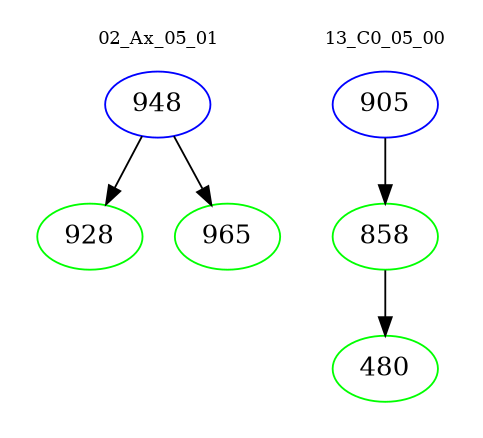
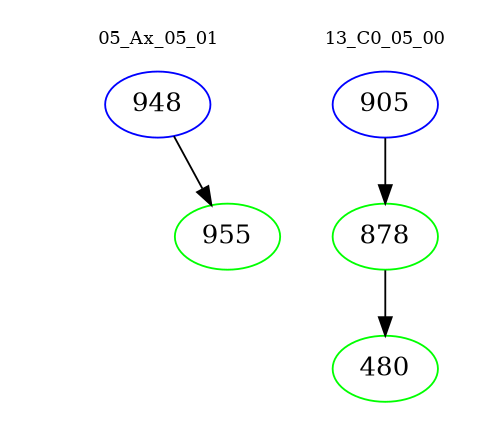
cluster "02_Ax_05_01": label "02_Ax_05_01" -> "05_Ax_05_01"
node "928": removed
node "965": label "965" -> "955"
node "858": label "858" -> "878"
